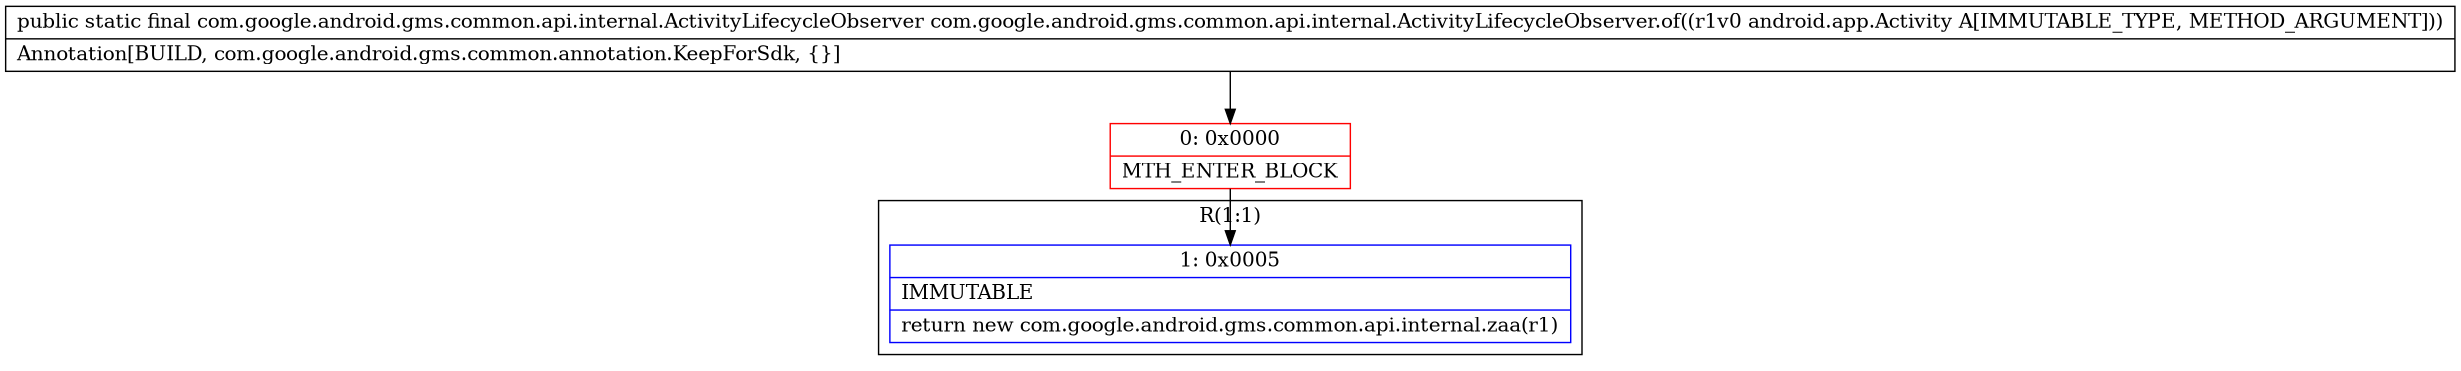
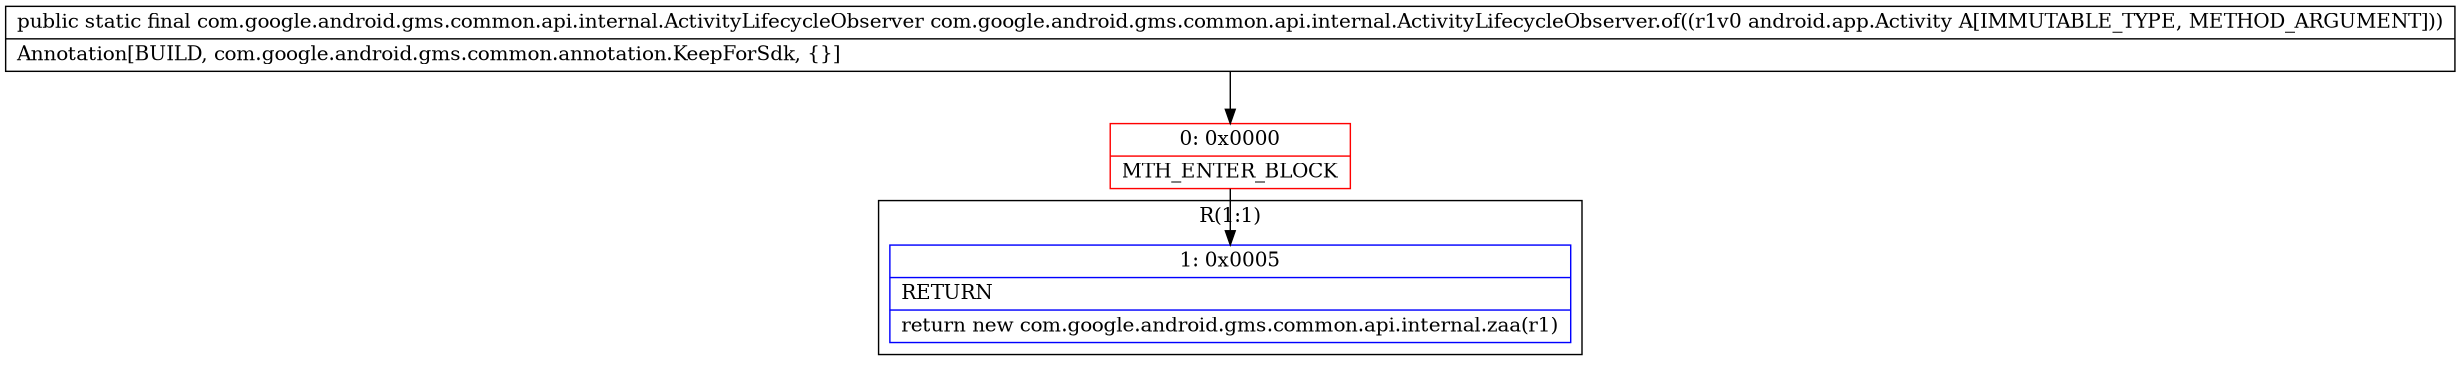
node "1: 0x0005": text "IMMUTABLE" -> "RETURN"
